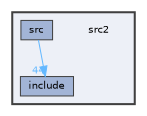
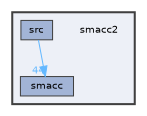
node "src2": label "src2" -> "smacc2"
node "include": label "include" -> "smacc"
